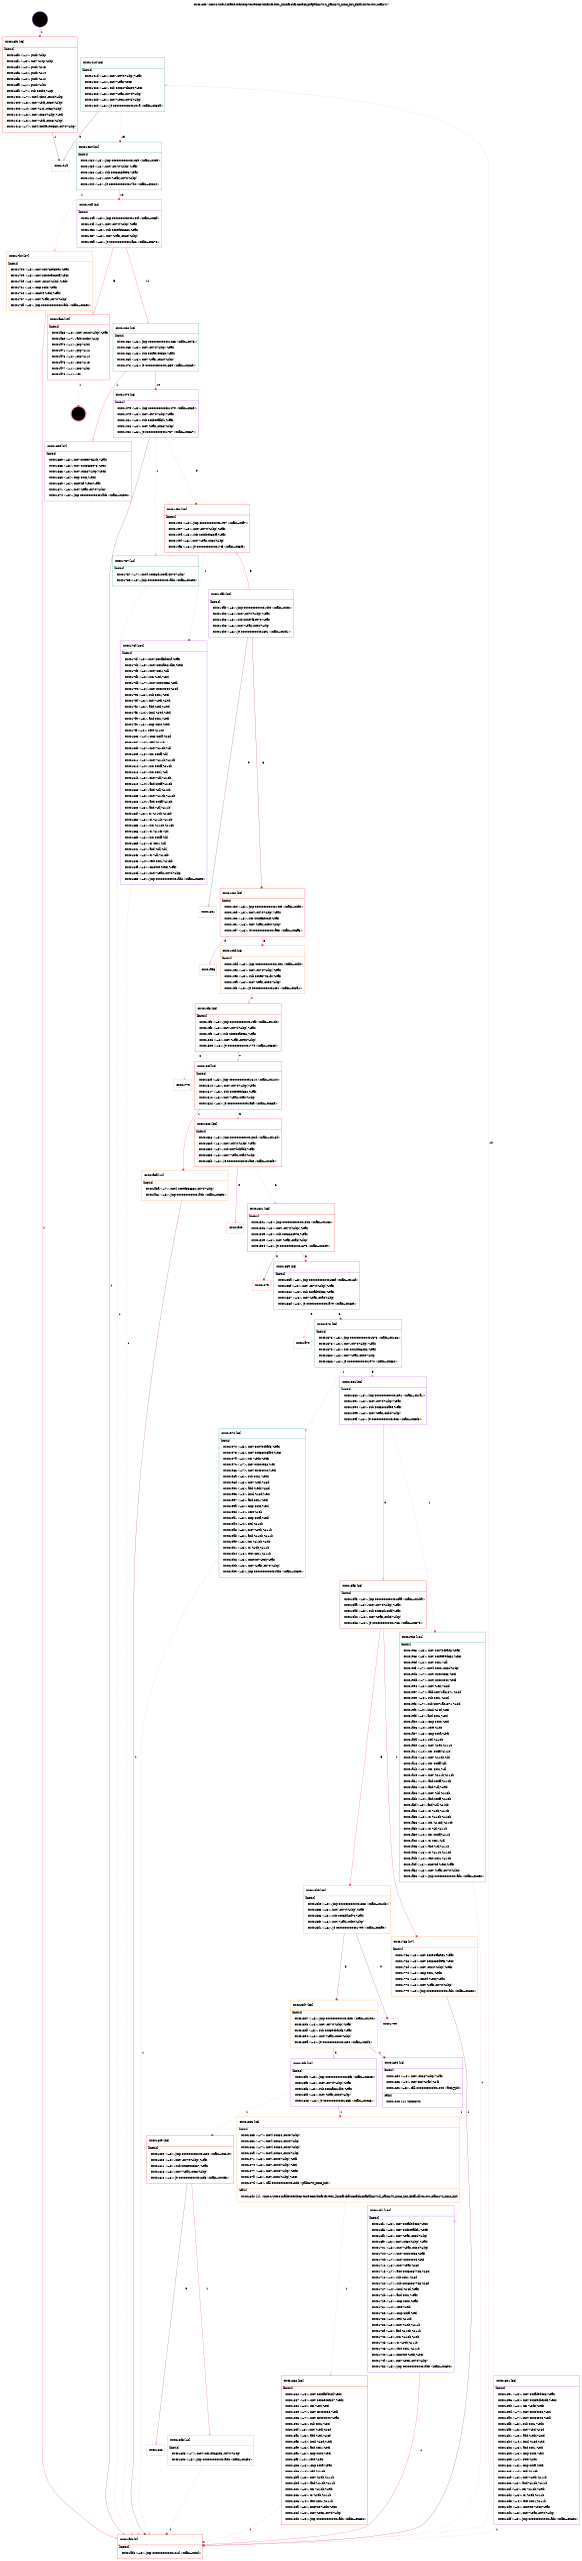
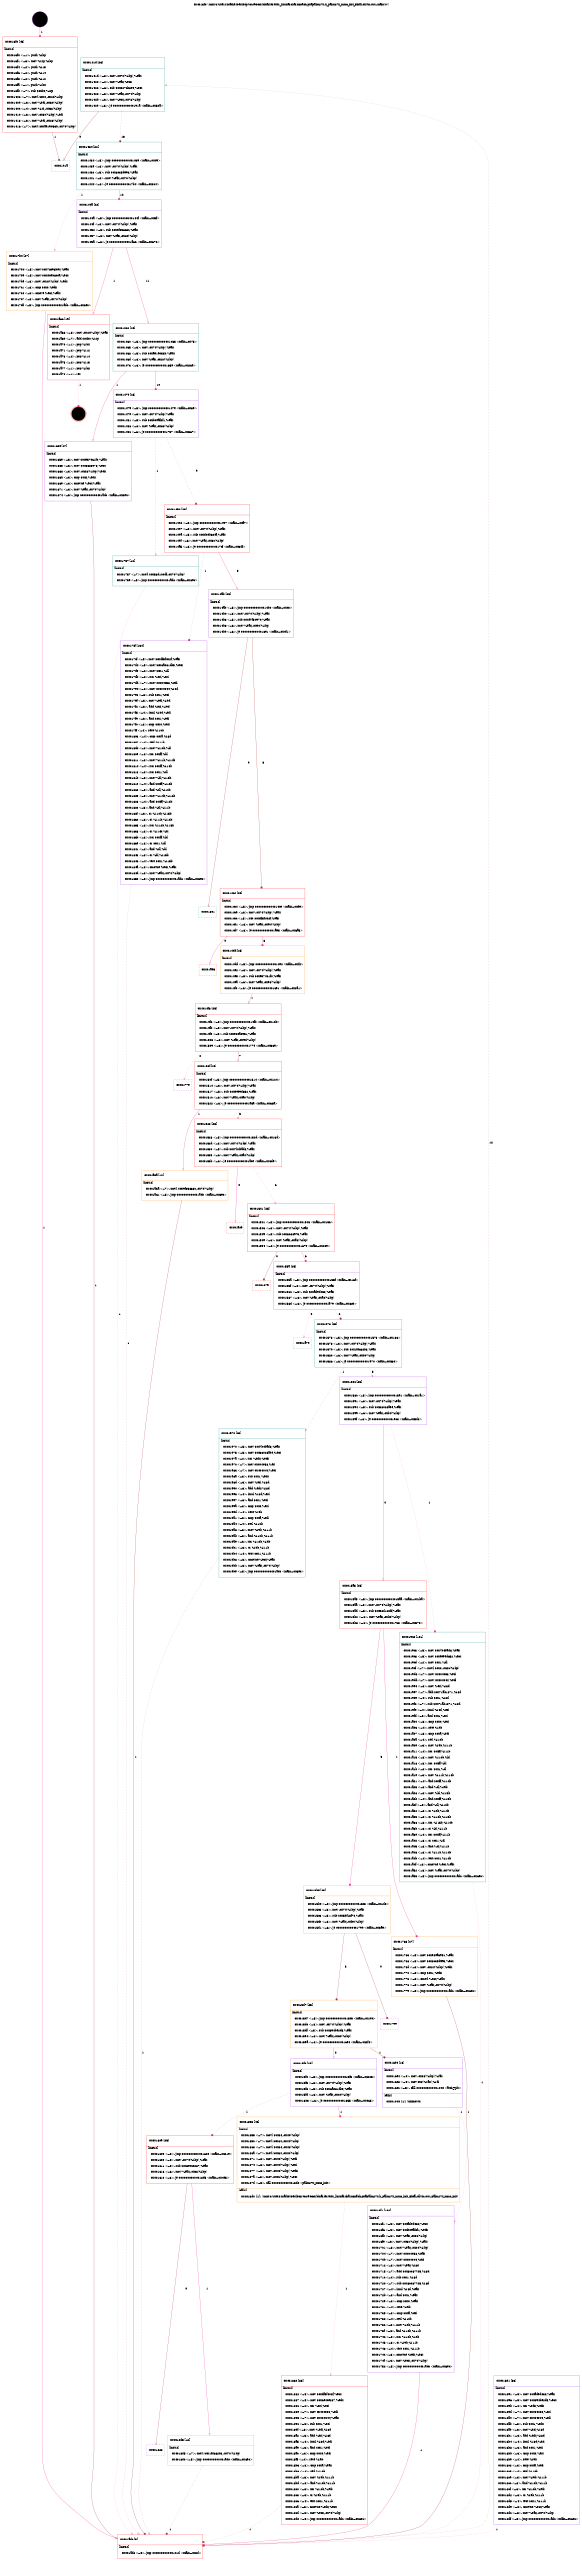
edge "0x40144a [22]" -> "0x401a66 [19]": label " 5" -> " 1"
edge "0x4014ab [25]" -> "0x401492 [25]": reversed
edge "0x40150f [25]" -> "0x401a5a [12]": arrowhead box -> onormal
edge "0x401479 [25]" -> "0x401adc [5]": now "0x40165e [27]" -> "0x401adc [5]"
